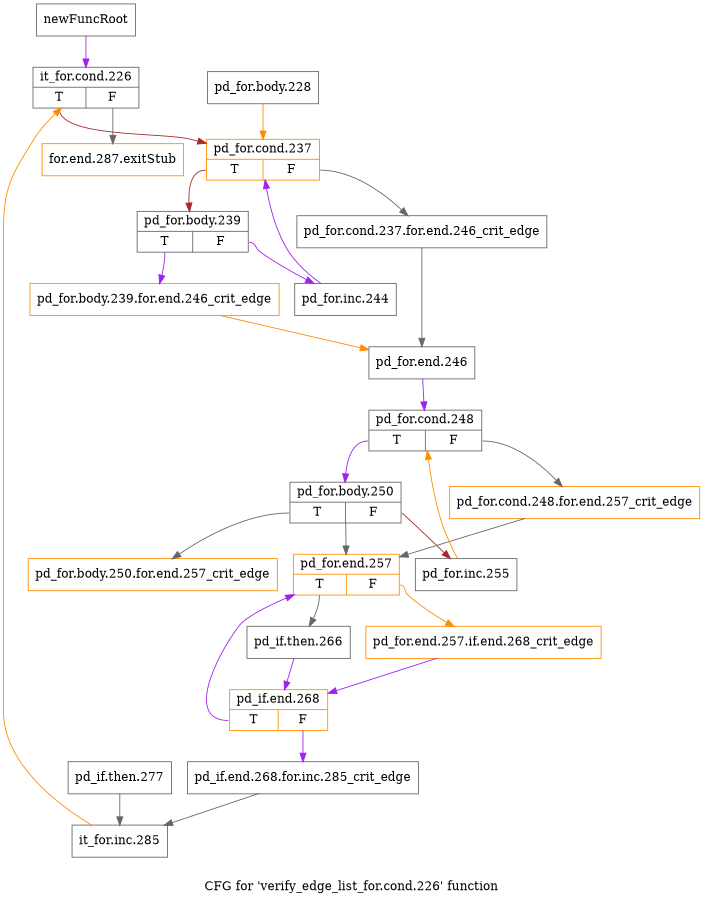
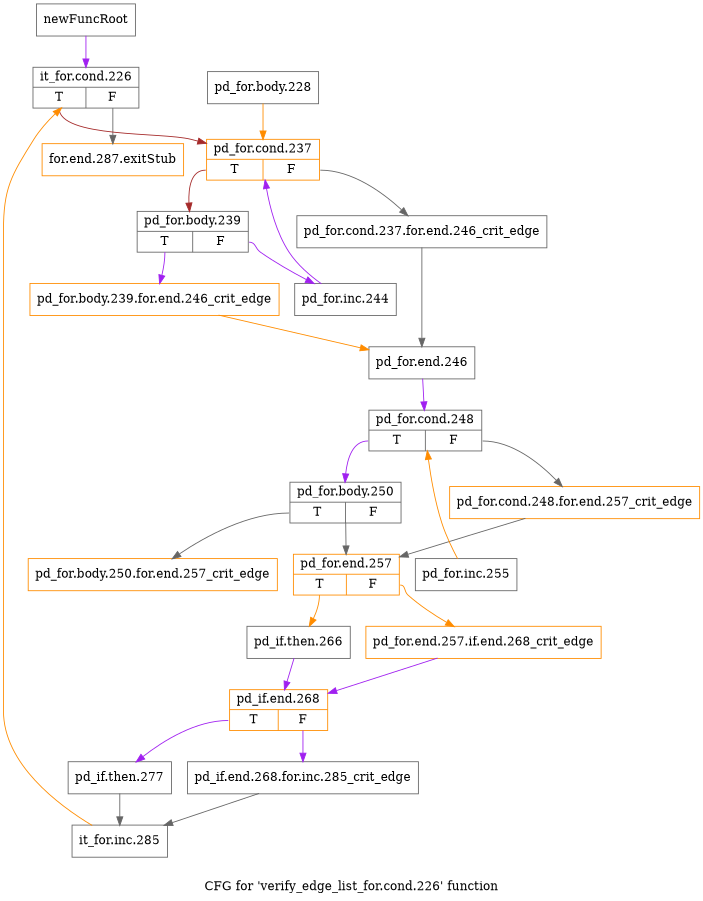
edge "pd_for.body.250" -> "pd_for.inc.255": removed
edge "pd_for.end.257" -> "pd_if.then.266": color gray40 -> darkorange
edge "pd_if.end.268" -> "pd_for.end.257": now "pd_if.end.268" -> "pd_if.then.277"
